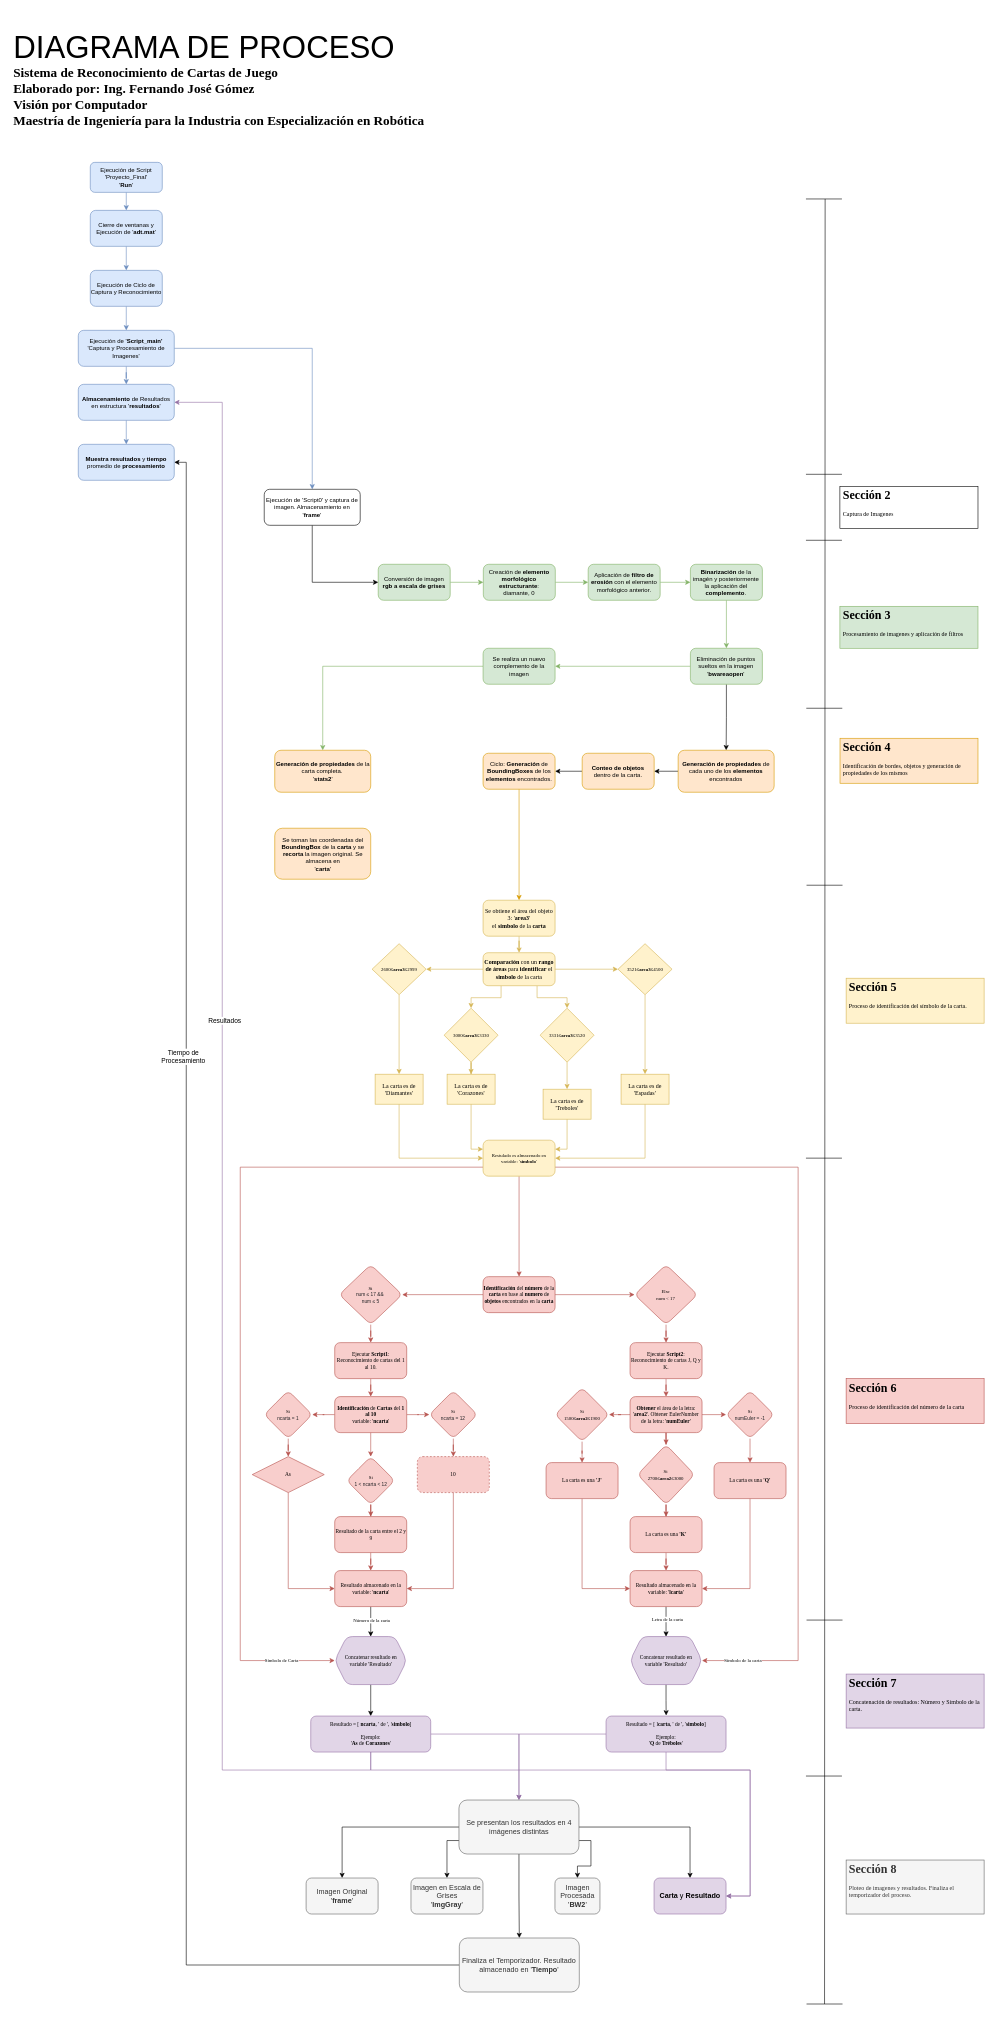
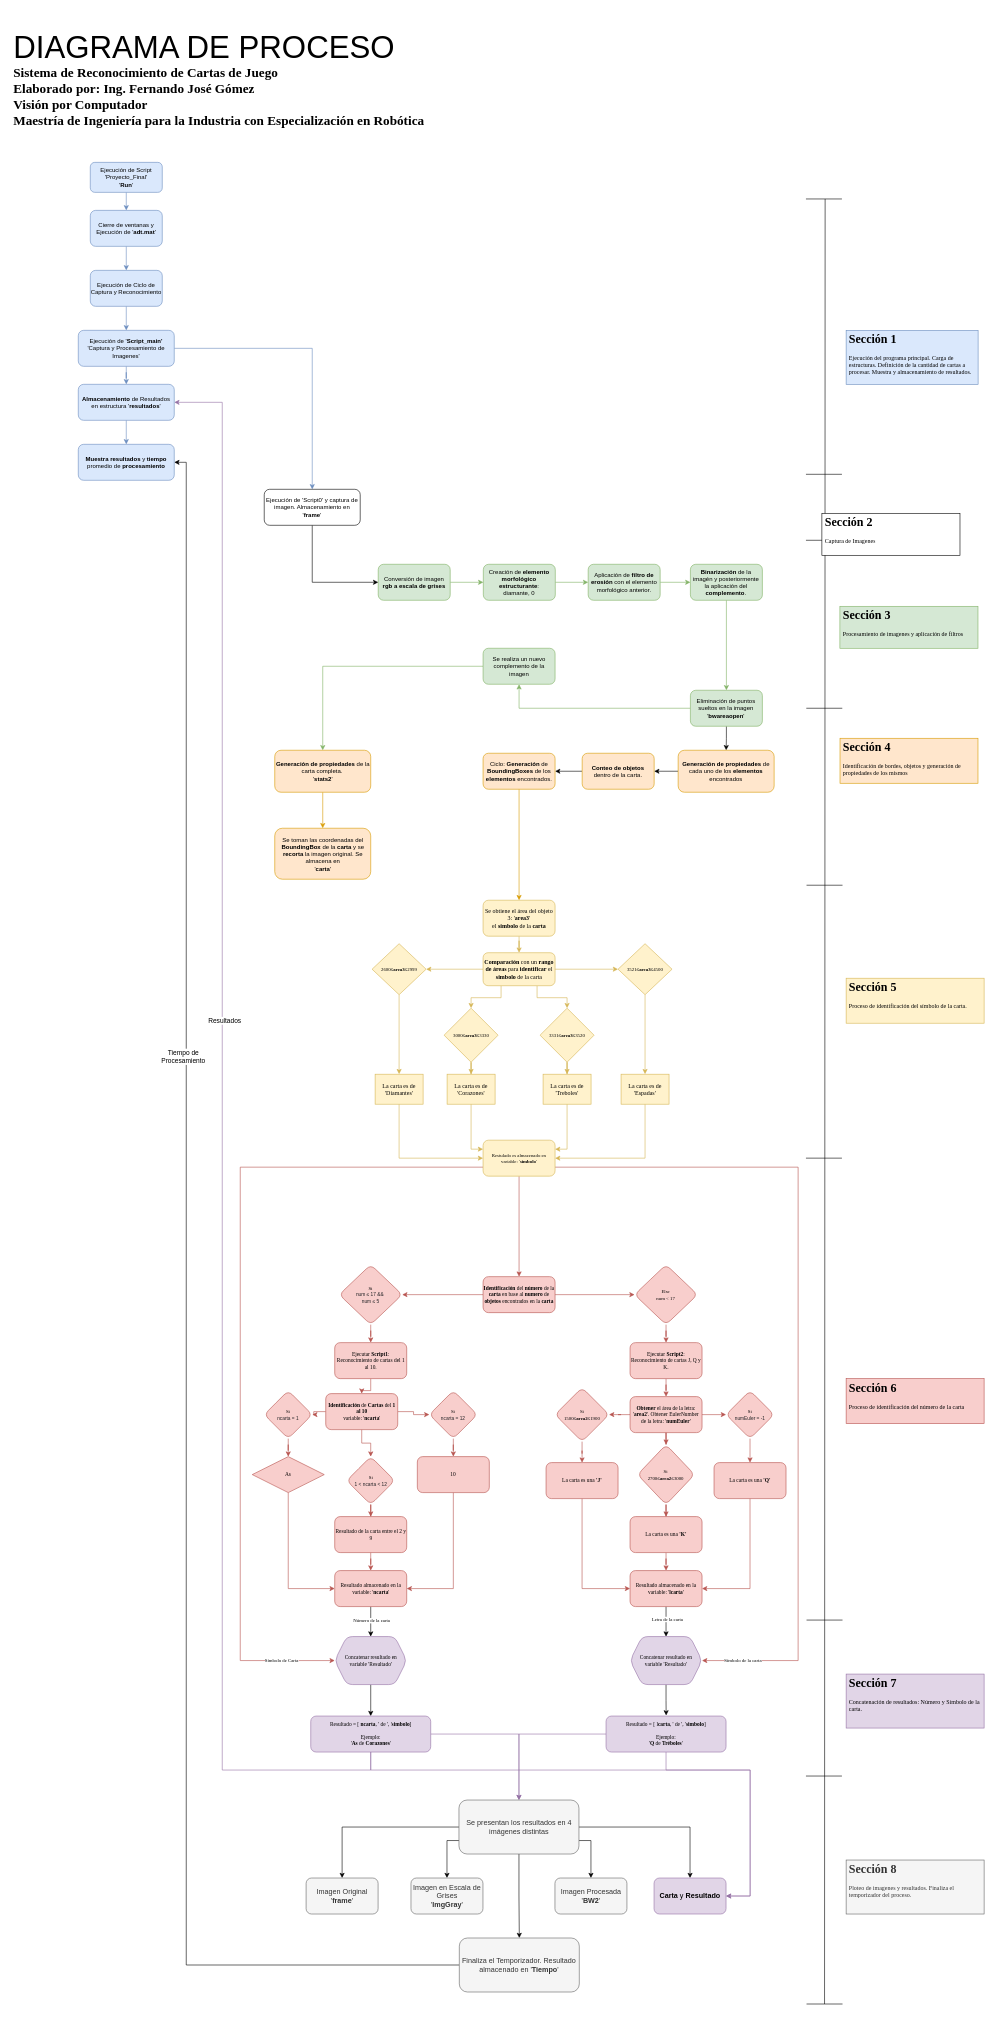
node "Sección 1Ejecución del programa principal. Carga de estructuras. Definición de la cantidad de cartas a procesar. Muestra y almacenamiento de resultados.": added
node "Sección 2Captura de Imagenes": moved (909, 507) -> (891, 534)
node "Eliminación de puntos sueltos en la imagen 'bwareaopen'": moved (727, 666) -> (727, 708)
edge "Generación de propiedades de la carta completa. 'stats2'" -> "Se toman las coordenadas del BoundingBox de la carta y se recorta la imagen original. Se almacena en 'carta'": added
node "La carta es de 'Treboles'": moved (567, 1104) -> (567, 1089)
node "Identificación de Cartas del 1 al 10 variable: 'ncarta'": moved (371, 1415) -> (362, 1412)
node "10": style dashed -> solid
node "Imagen Procesada 'BW2'": size 45x36 -> 72x36
